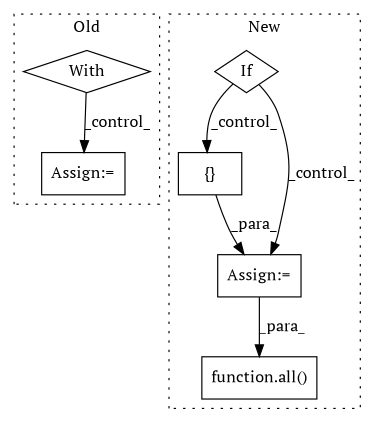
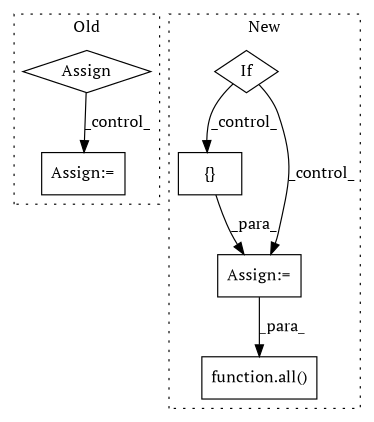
node "With": label "With" -> "Assign"
